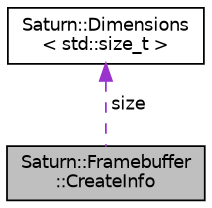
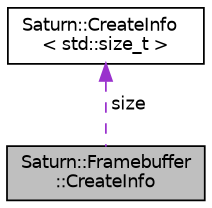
node "Saturn::Dimensions < std::size_t >": label "Saturn::Dimensions < std::size_t >" -> "Saturn::CreateInfo < std::size_t >"
